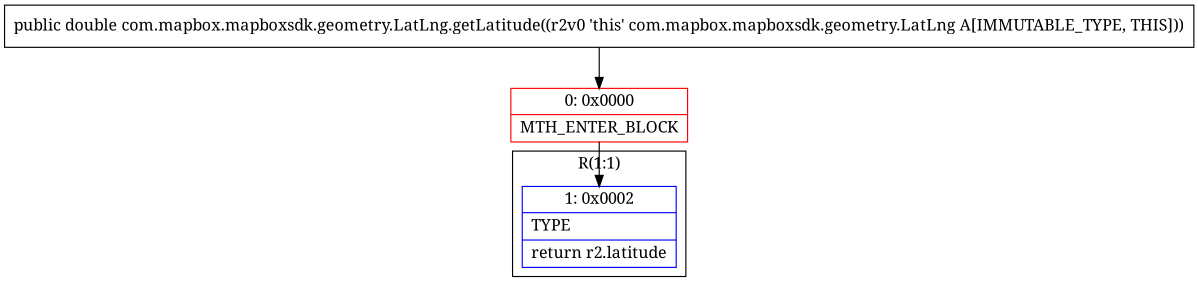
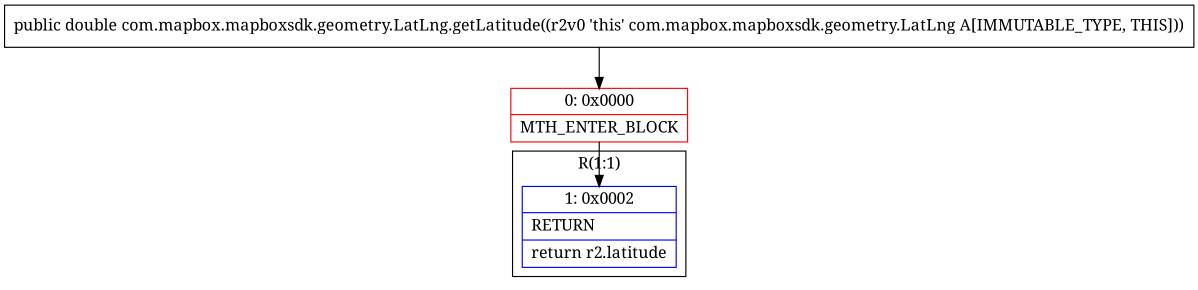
node "1: 0x0002": text "TYPE" -> "RETURN"
